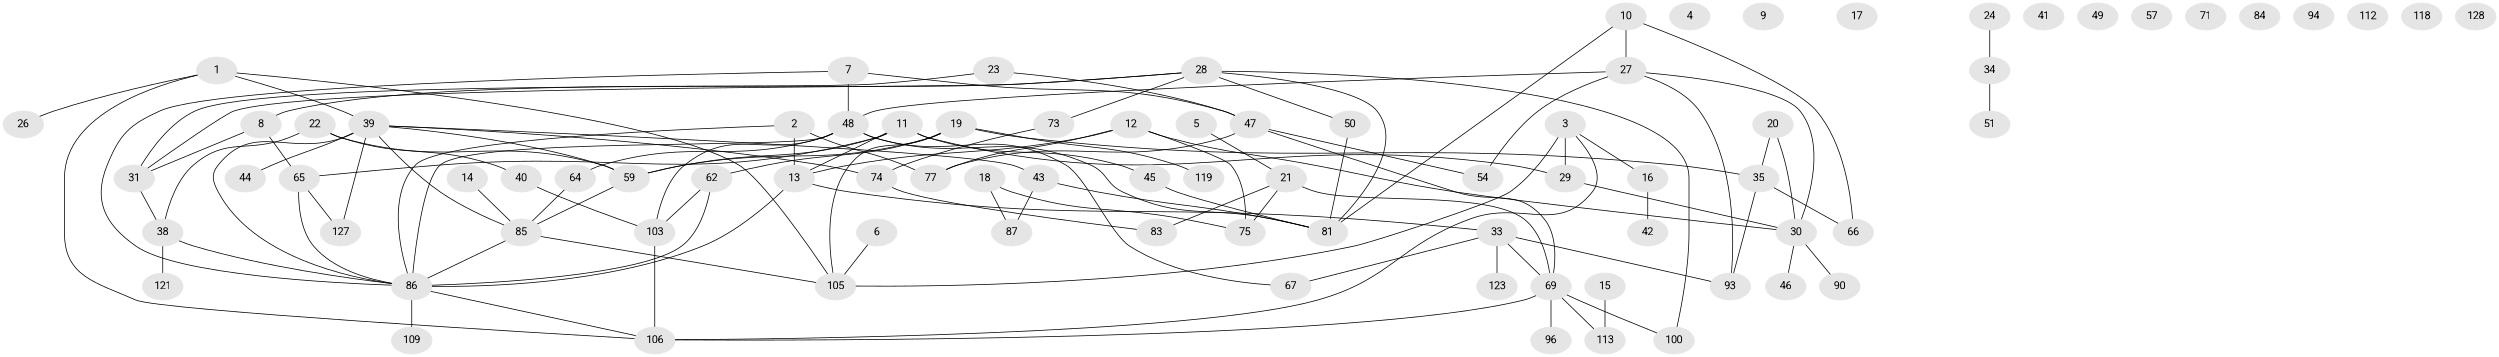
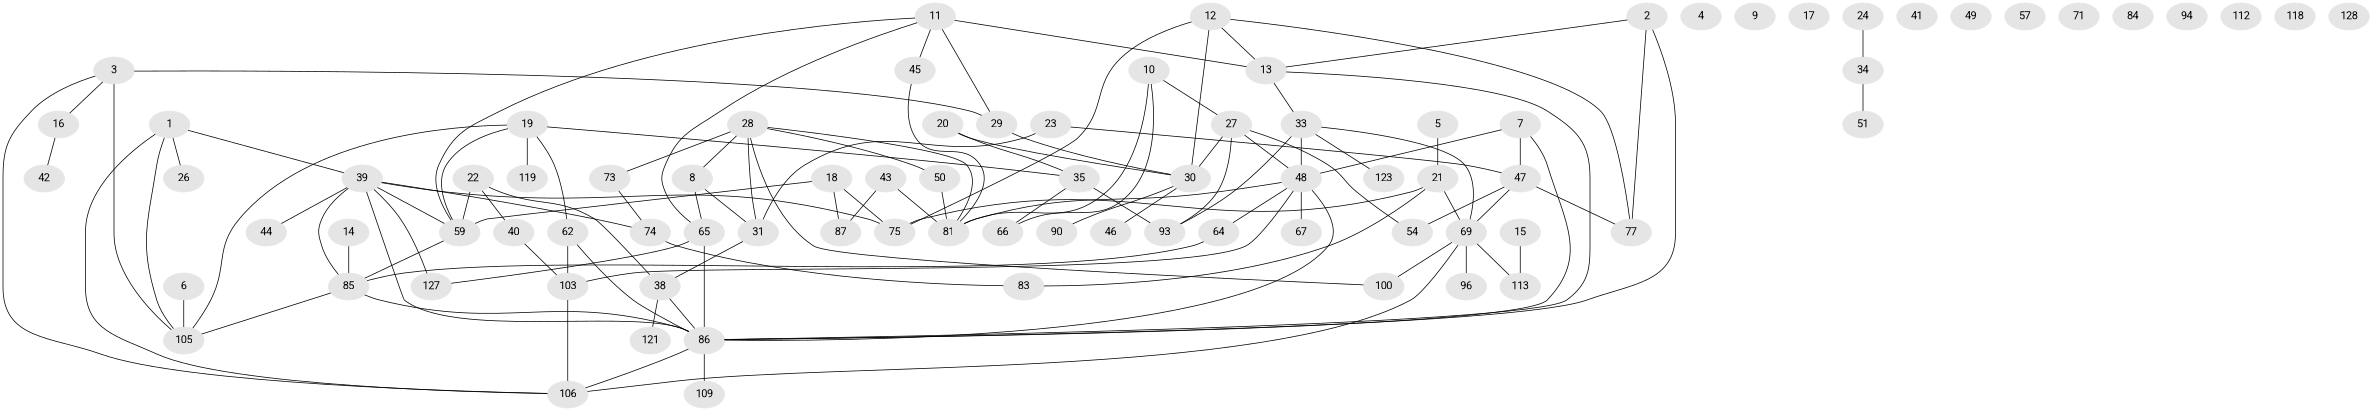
edge "39" -- "43": now "39" -- "75"
edge "18" -- "59": added
edge "33" -- "67": now "33" -- "48"
